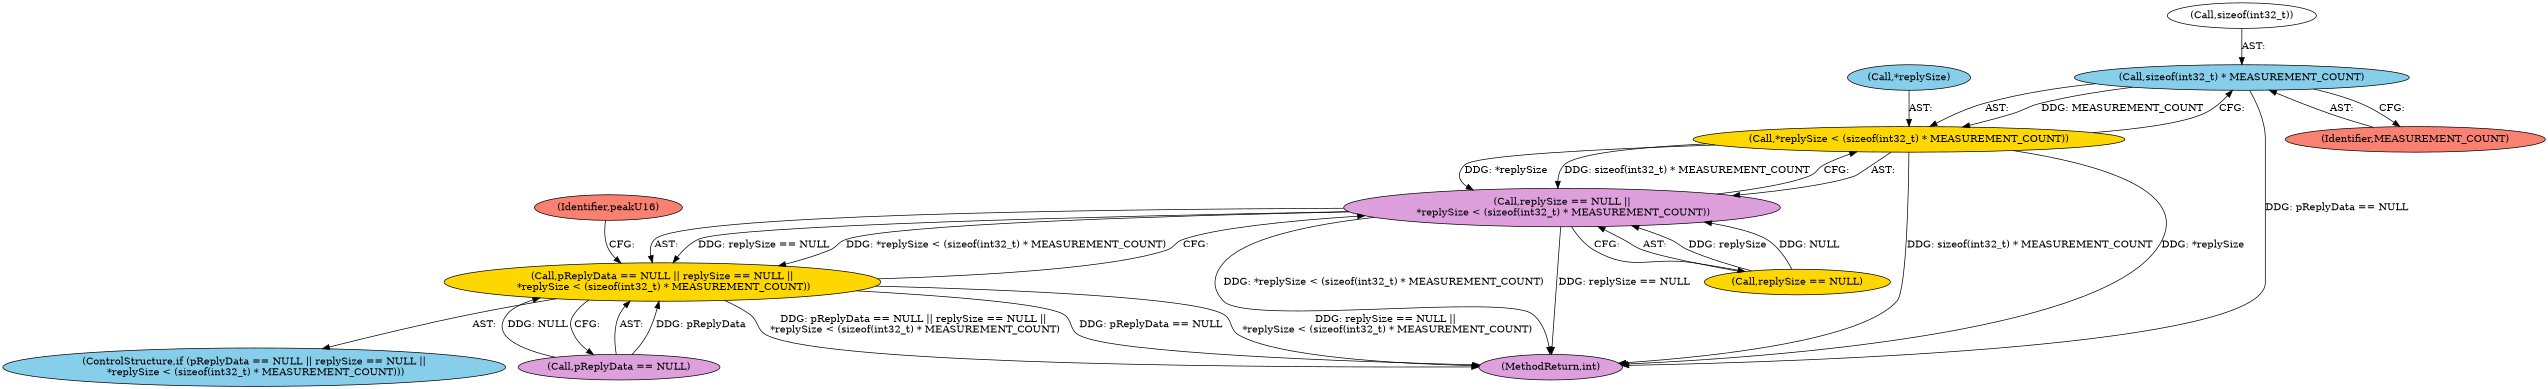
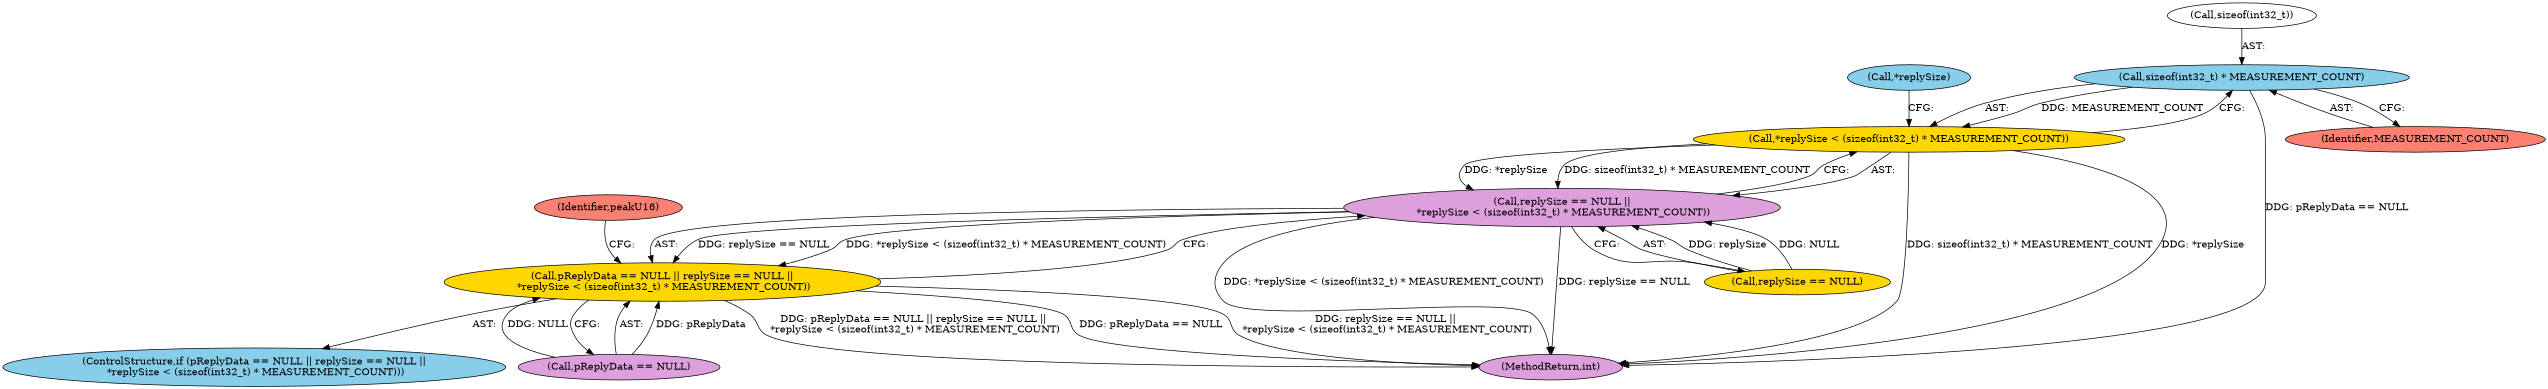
edge "(Call,*replySize)" -> "(Call,*replySize < (sizeof(int32_t) * MEASUREMENT_COUNT))": label "AST: " -> "CFG: "
